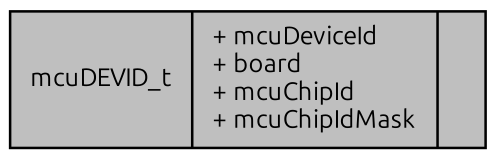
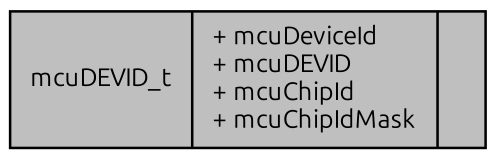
node "mcuDEVID_t": text "+ board" -> "+ mcuDEVID"
